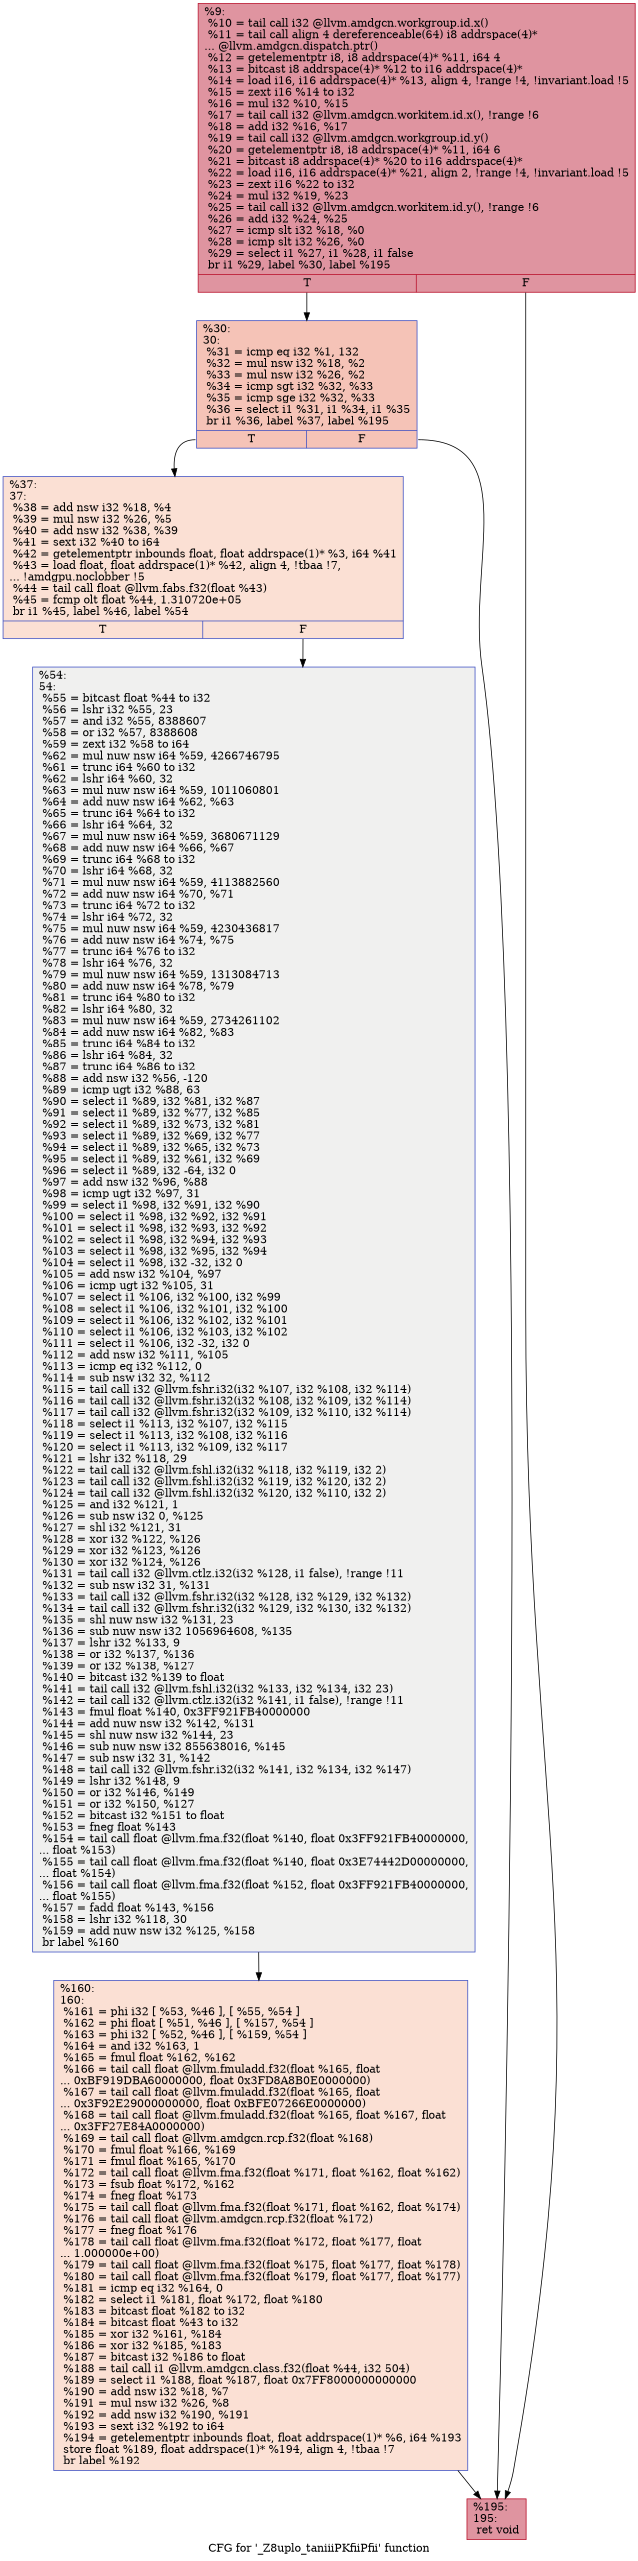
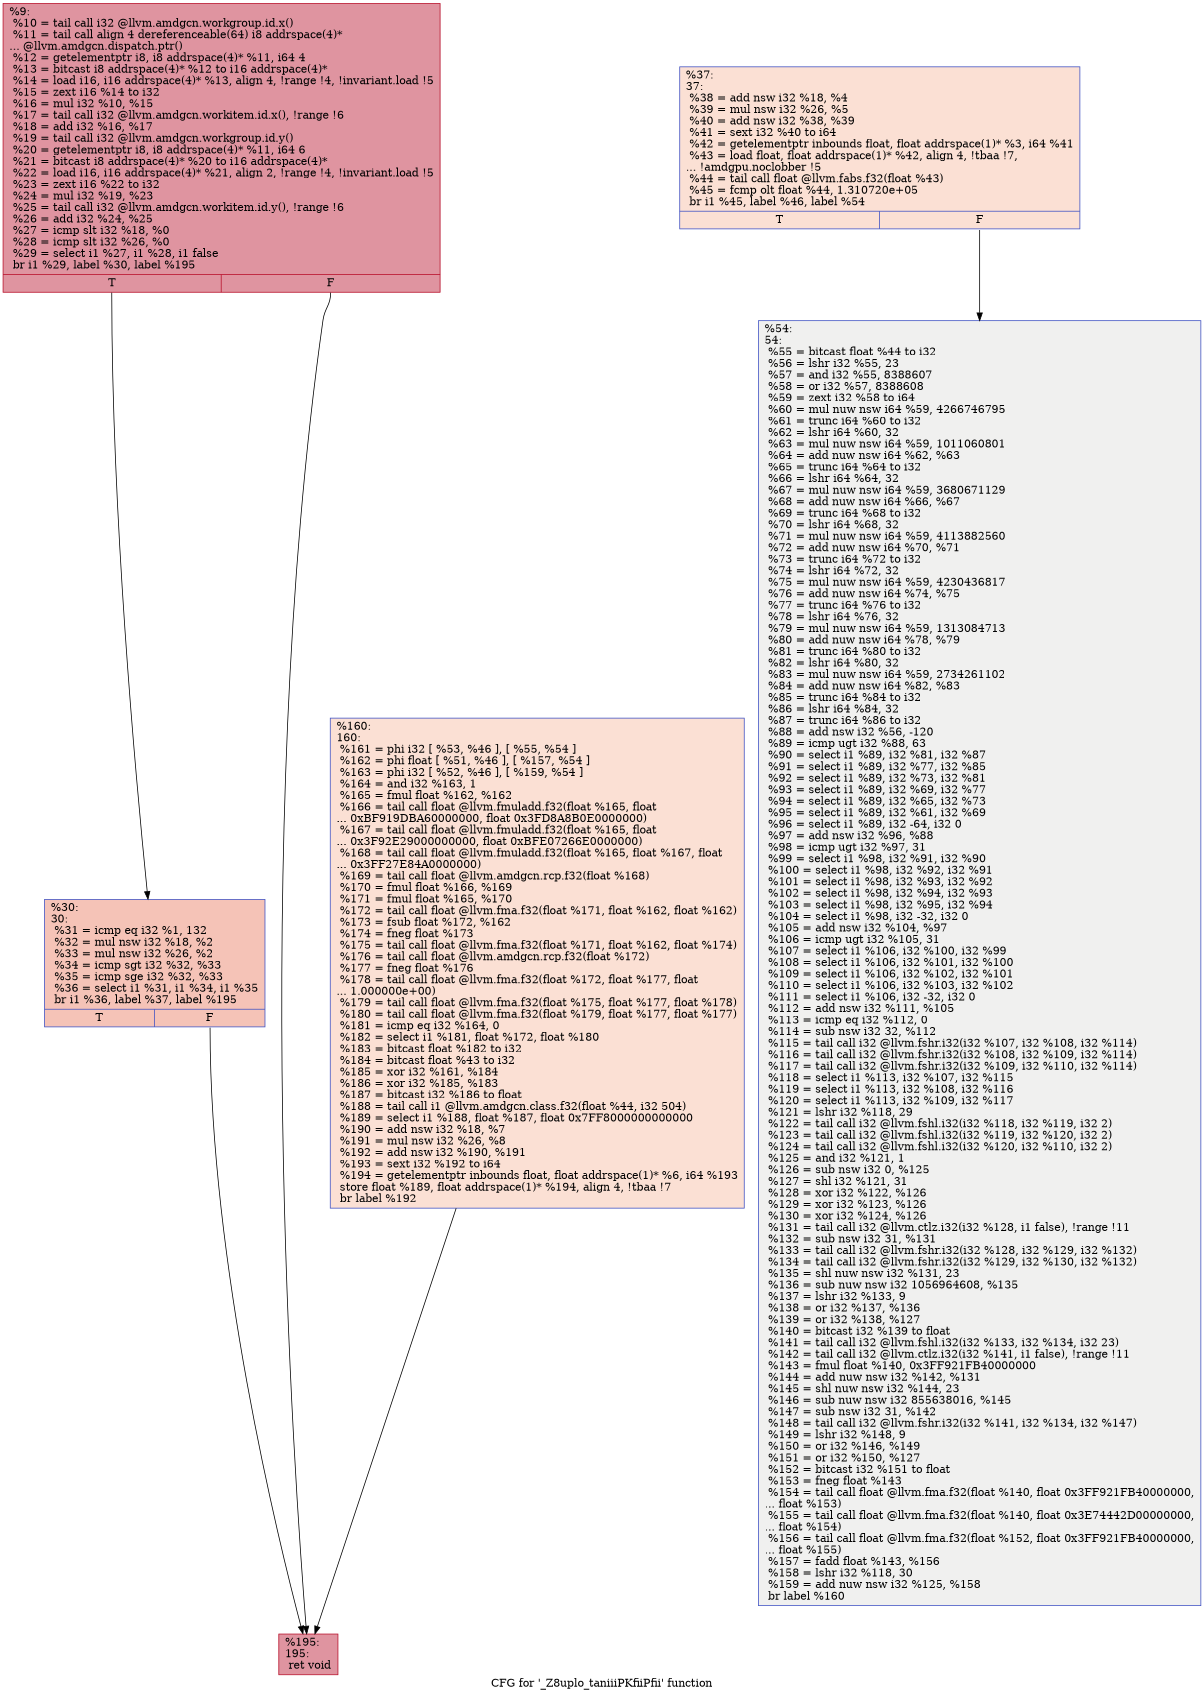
edge "%30:" -> "%37:": removed
node "%54:": text "%62 = mul nuw nsw i64 %59, 4266746795" -> "%60 = mul nuw nsw i64 %59, 4266746795"
edge "%54:" -> "%160:": removed
